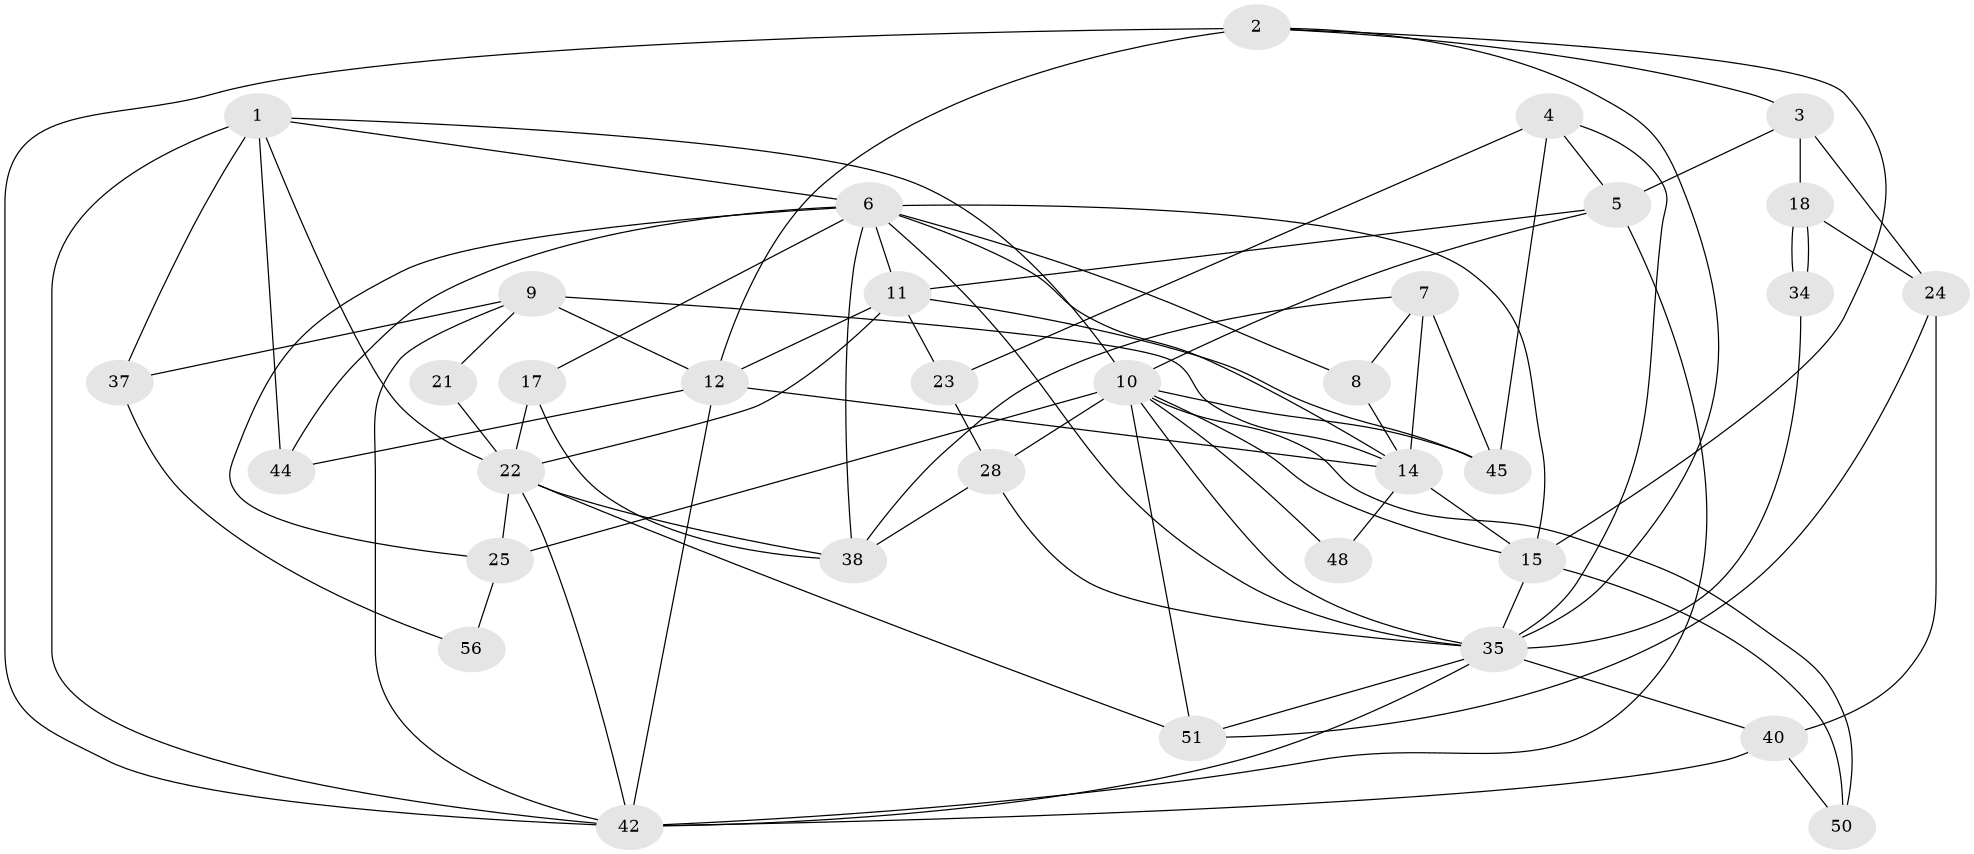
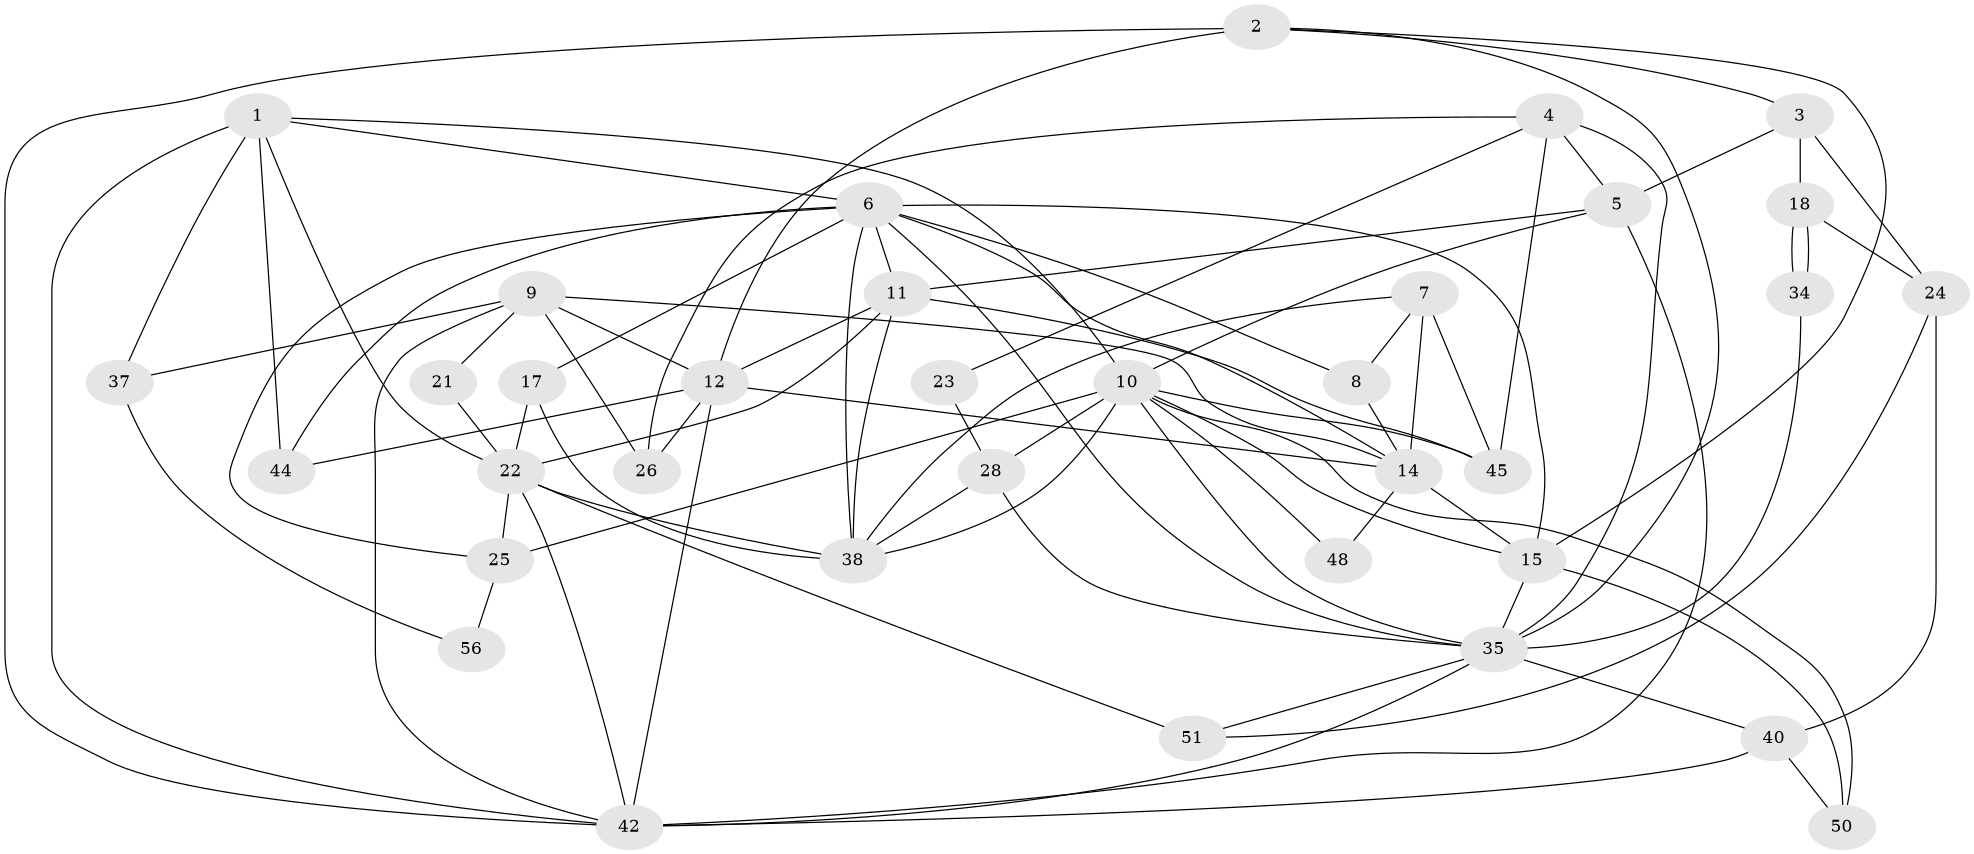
edge "11" -- "23": now "11" -- "38"
node "26": added
edge "10" -- "51": now "10" -- "38"
